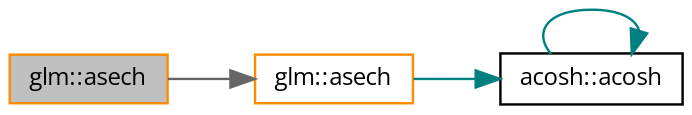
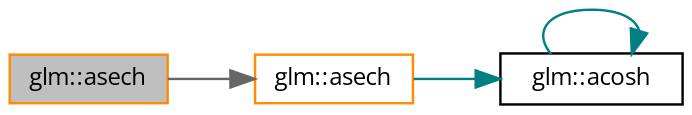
node "acosh::acosh": label "acosh::acosh" -> "glm::acosh"
